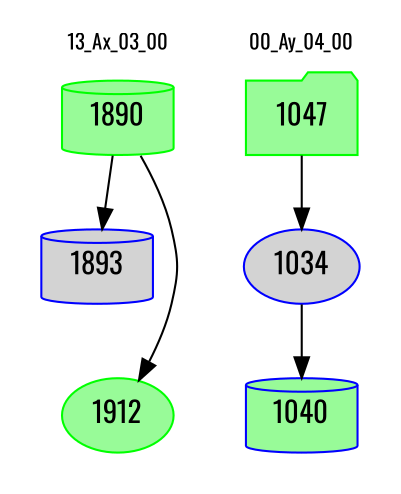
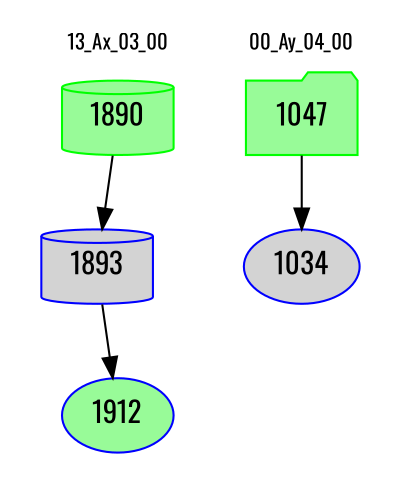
edge "1890" -> "1912": now "1893" -> "1912"
node "1912": color green -> blue
node "1040": removed
